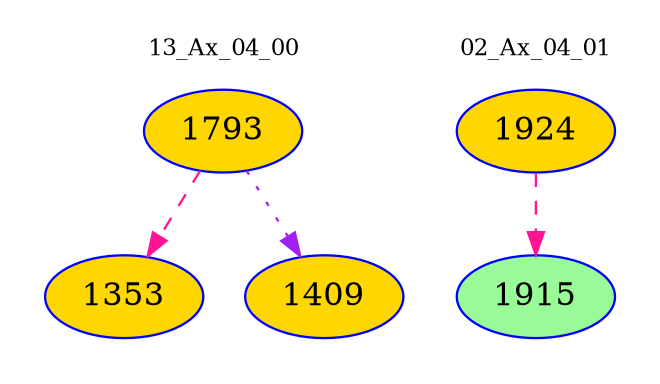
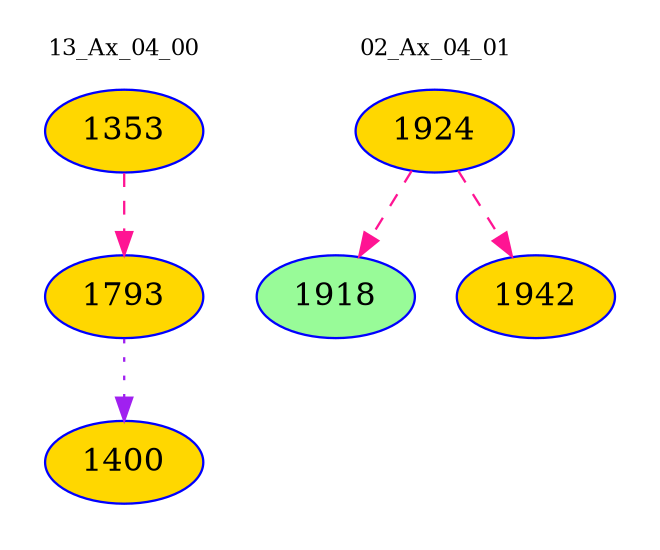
edge "1793" -> "1353": reversed
node "1409": label "1409" -> "1400"
node "1915": label "1915" -> "1918"
node "1942": added
